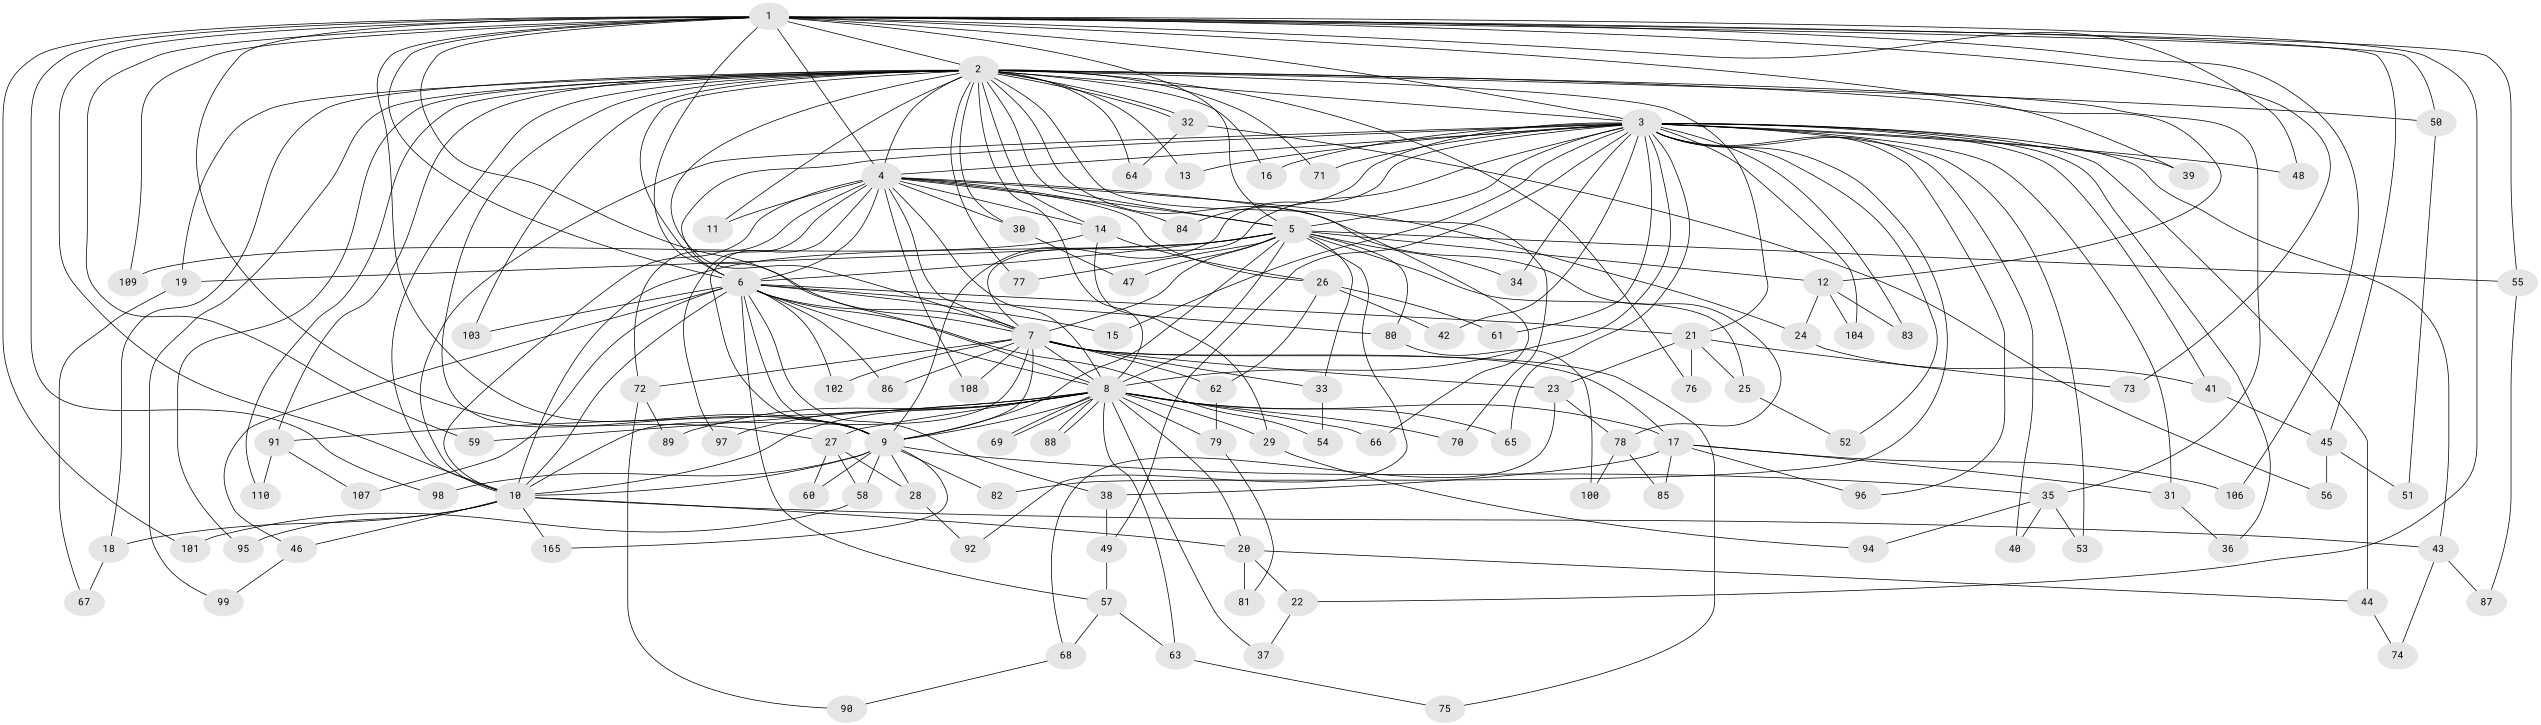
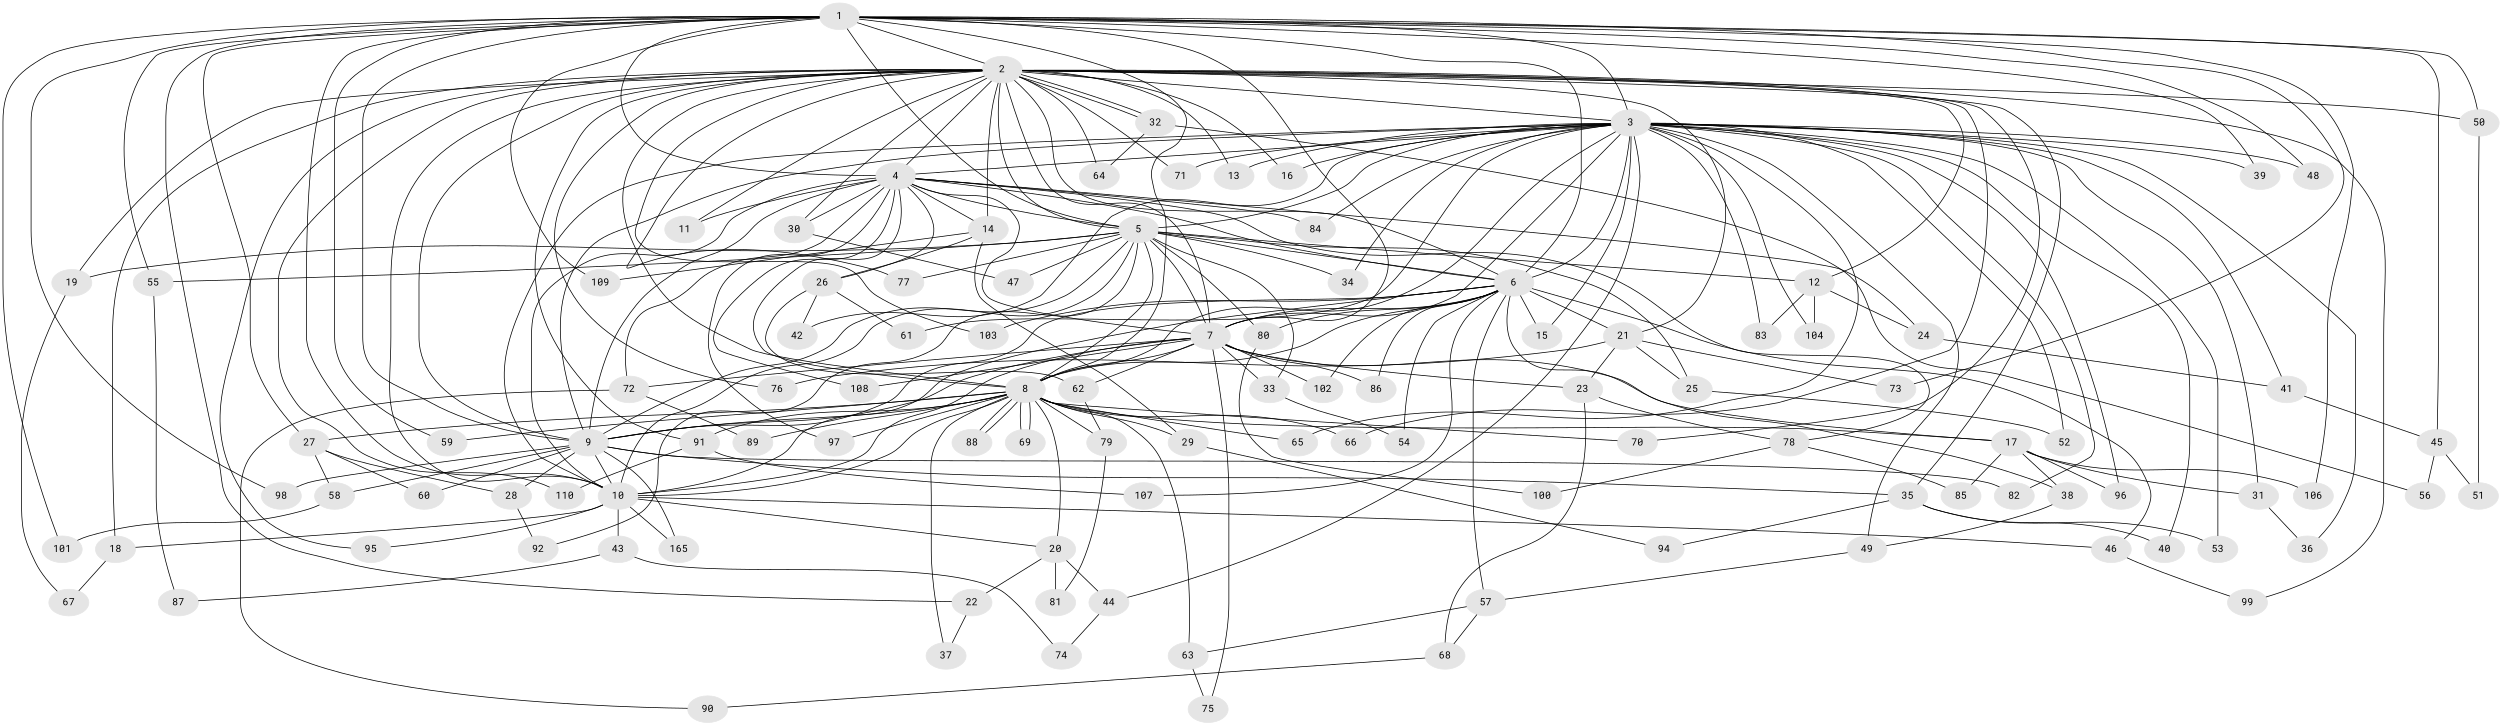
edge "3" -- "43": removed
